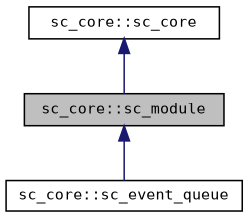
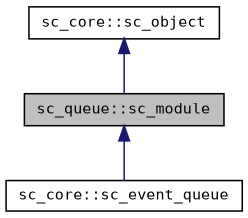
node "sc_core::sc_core": label "sc_core::sc_core" -> "sc_core::sc_object"
node "sc_core::sc_module": label "sc_core::sc_module" -> "sc_queue::sc_module"
